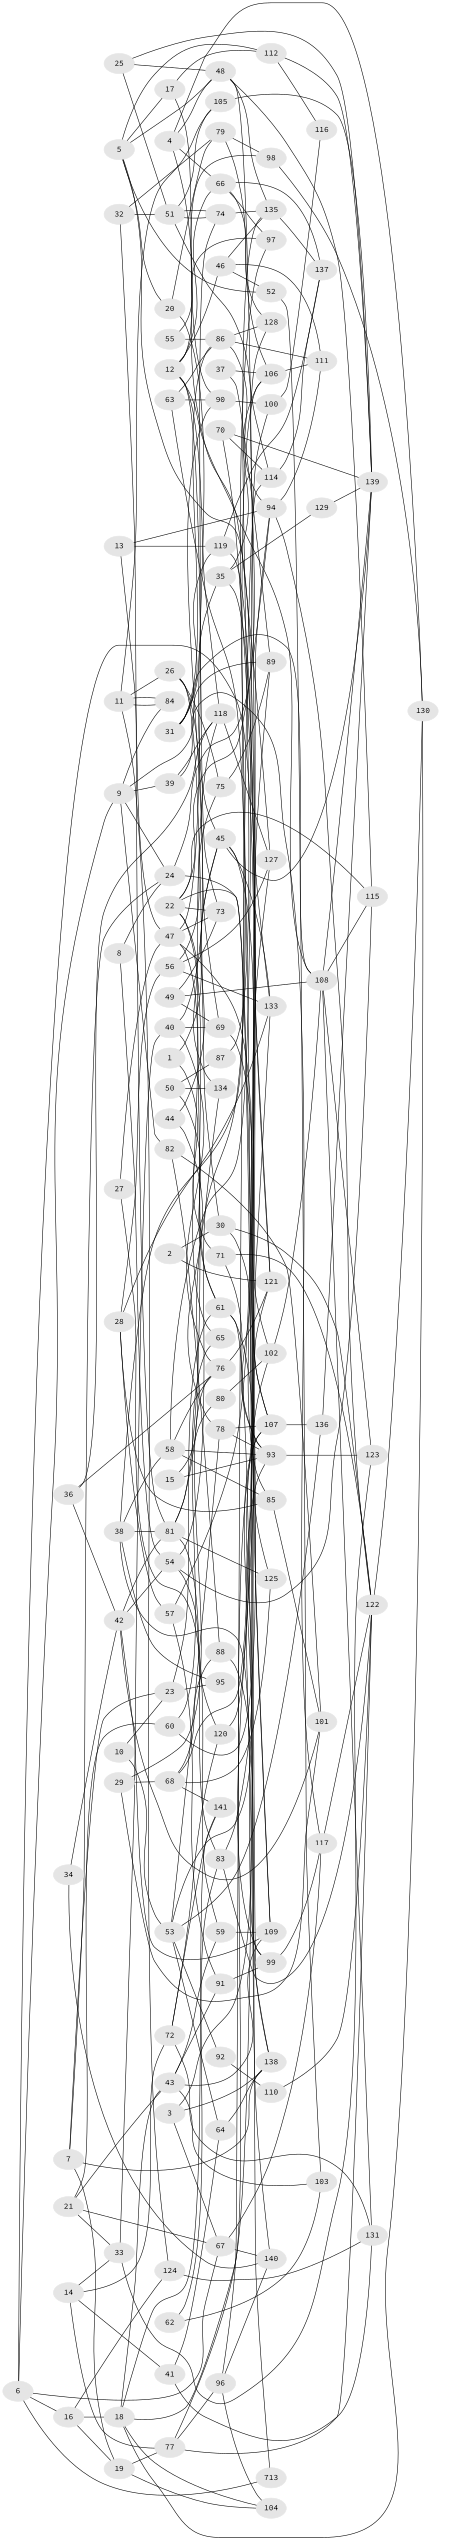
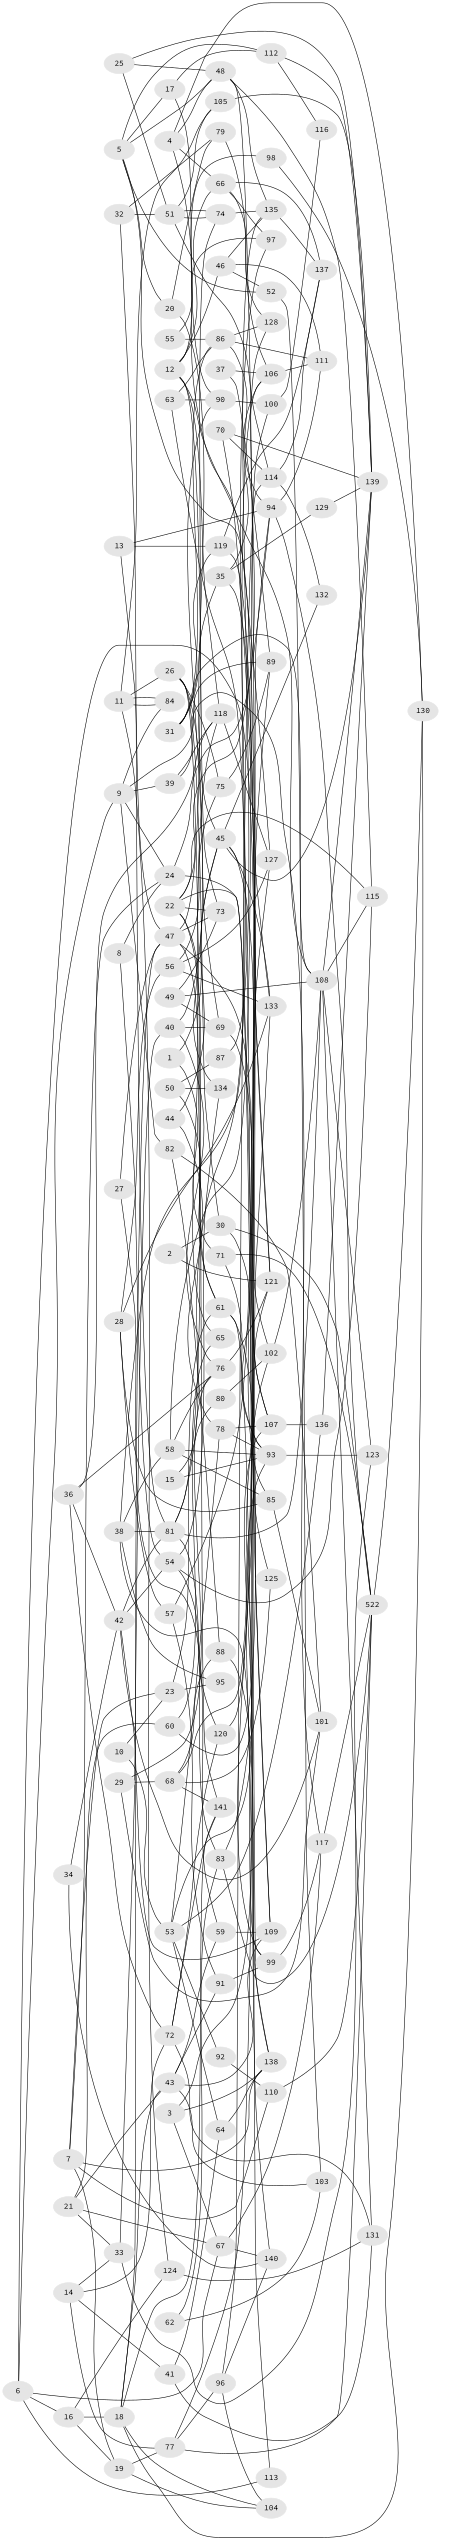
edge "79" -- "98": removed
node "132": added
edge "26" -- "141": added
edge "81" -- "125": now "81" -- "108"
node "122": label "122" -> "522"
edge "36" -- "72": added
edge "107" -- "18": now "47" -- "18"
edge "110" -- "7": added
node "713": label "713" -> "113"
